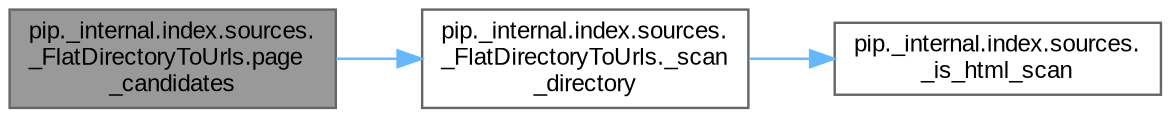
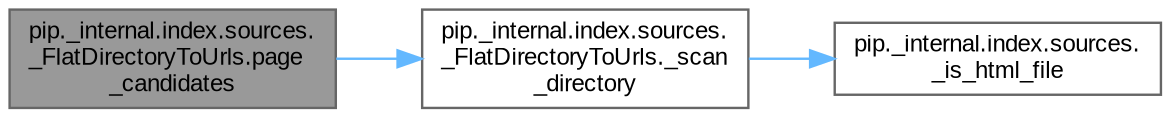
node "pip._internal.index.sources. _is_html_scan": label "pip._internal.index.sources. _is_html_scan" -> "pip._internal.index.sources. _is_html_file"
